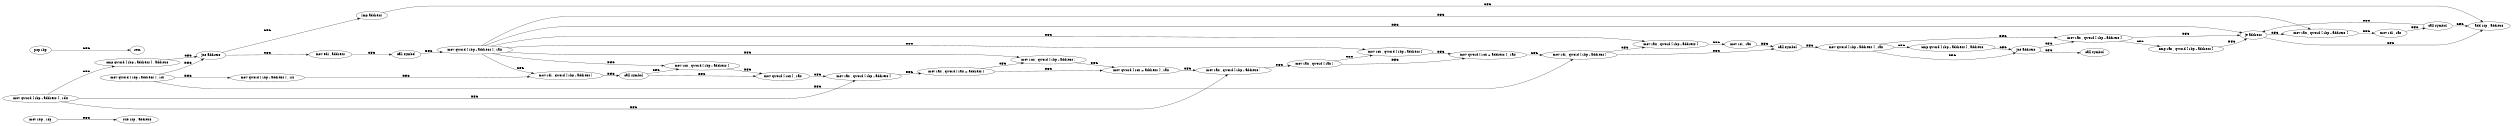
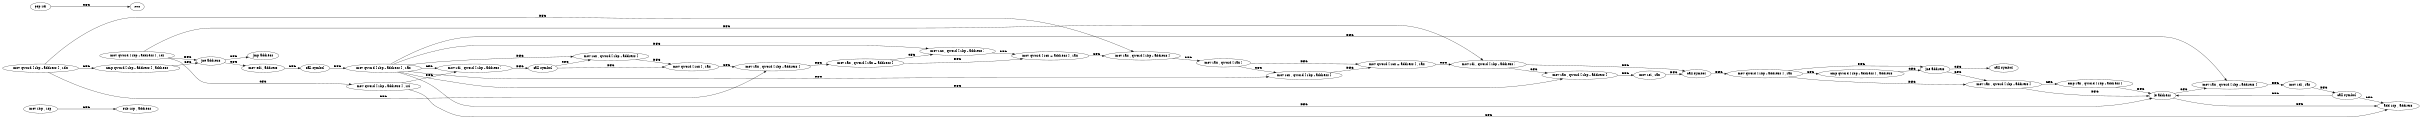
edge "jmp address" -> "add rsp , address": now "mov qword [ rbp - address ] , rsi" -> "add rsp , address"
node "pop rbp": label "pop rbp" -> "pop rdi"
edge "mov qword [ rbp - address ] , rdi" -> "mov qword [ rbp - address ] , rsi": label "DFG" -> "CFG"
edge "mov rbp , rsp" -> "sub rsp , address": label "DFG" -> "CFG"
